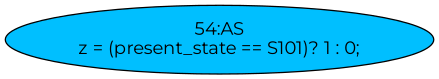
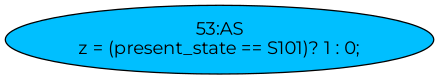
node "54:AS z = (present_state == S101)? 1 : 0;": label "54:AS z = (present_state == S101)? 1 : 0;" -> "53:AS z = (present_state == S101)? 1 : 0;"
